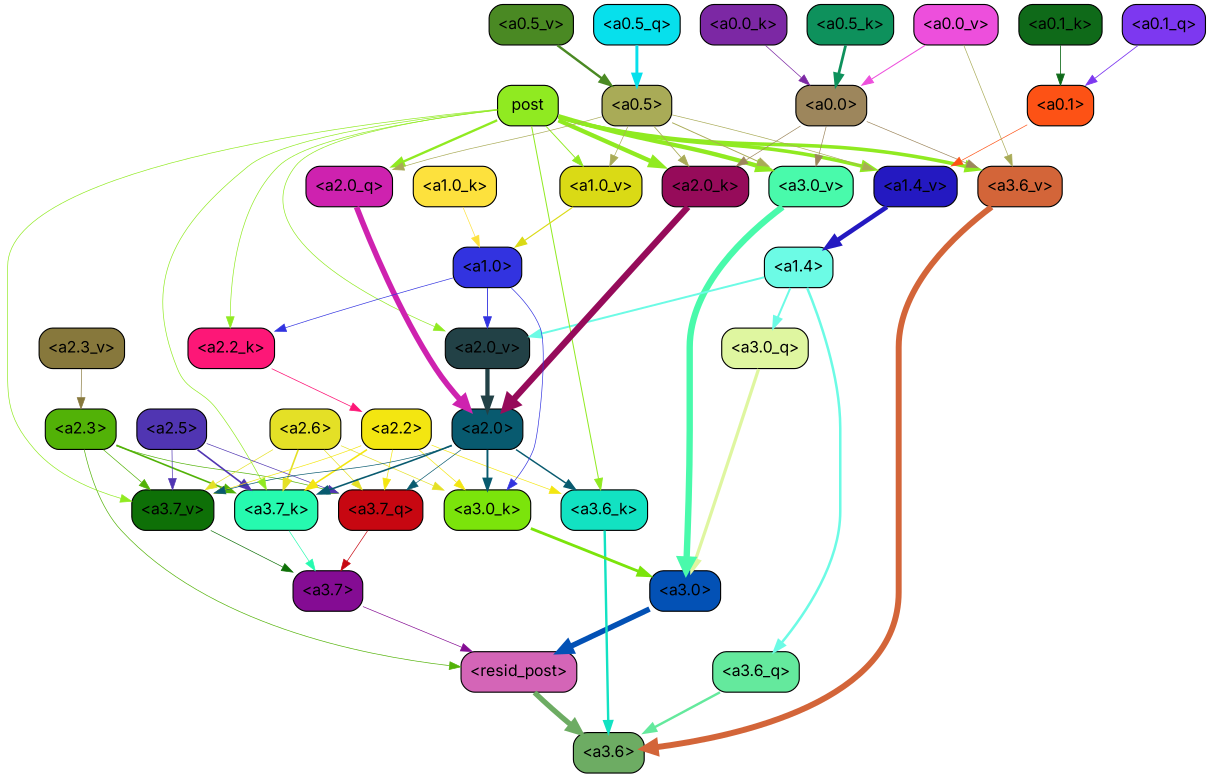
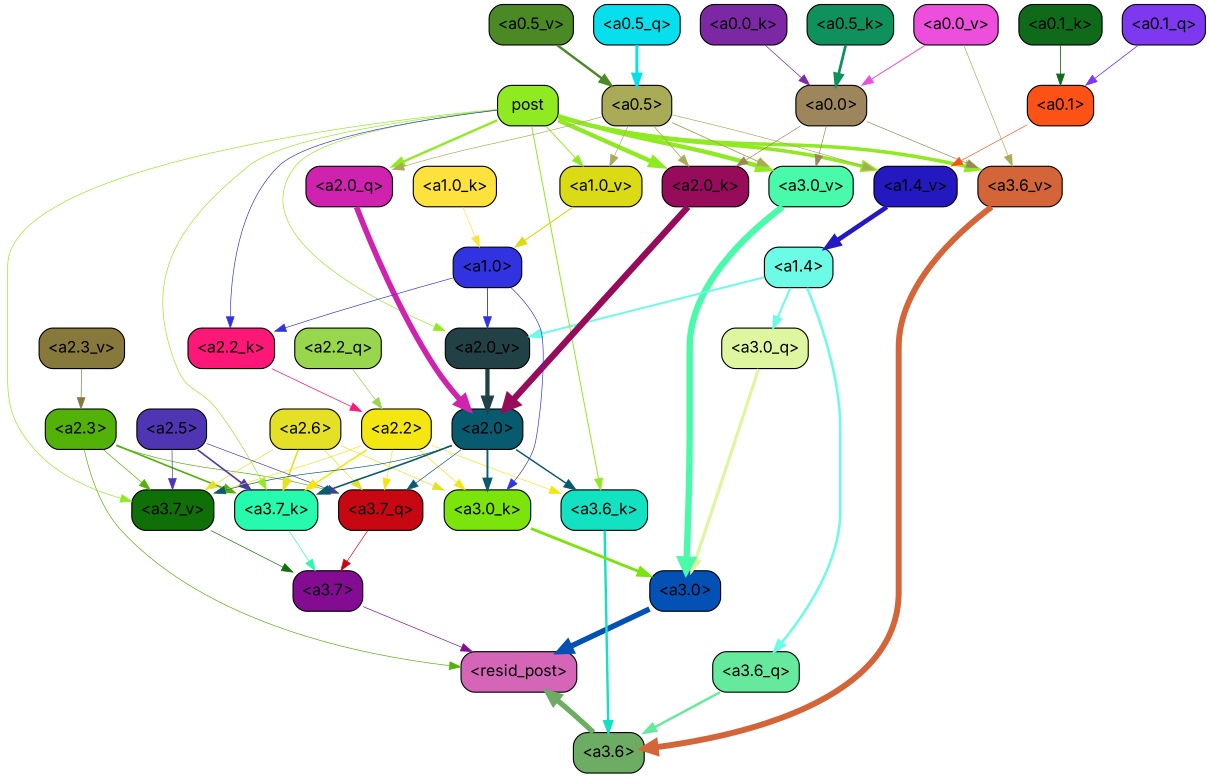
edge "post" -> "<a2.2_k>": color #90ea21 -> #3233e0
node "<a2.2_q>": added
edge "<resid_post>" -> "<a3.6>": reversed
